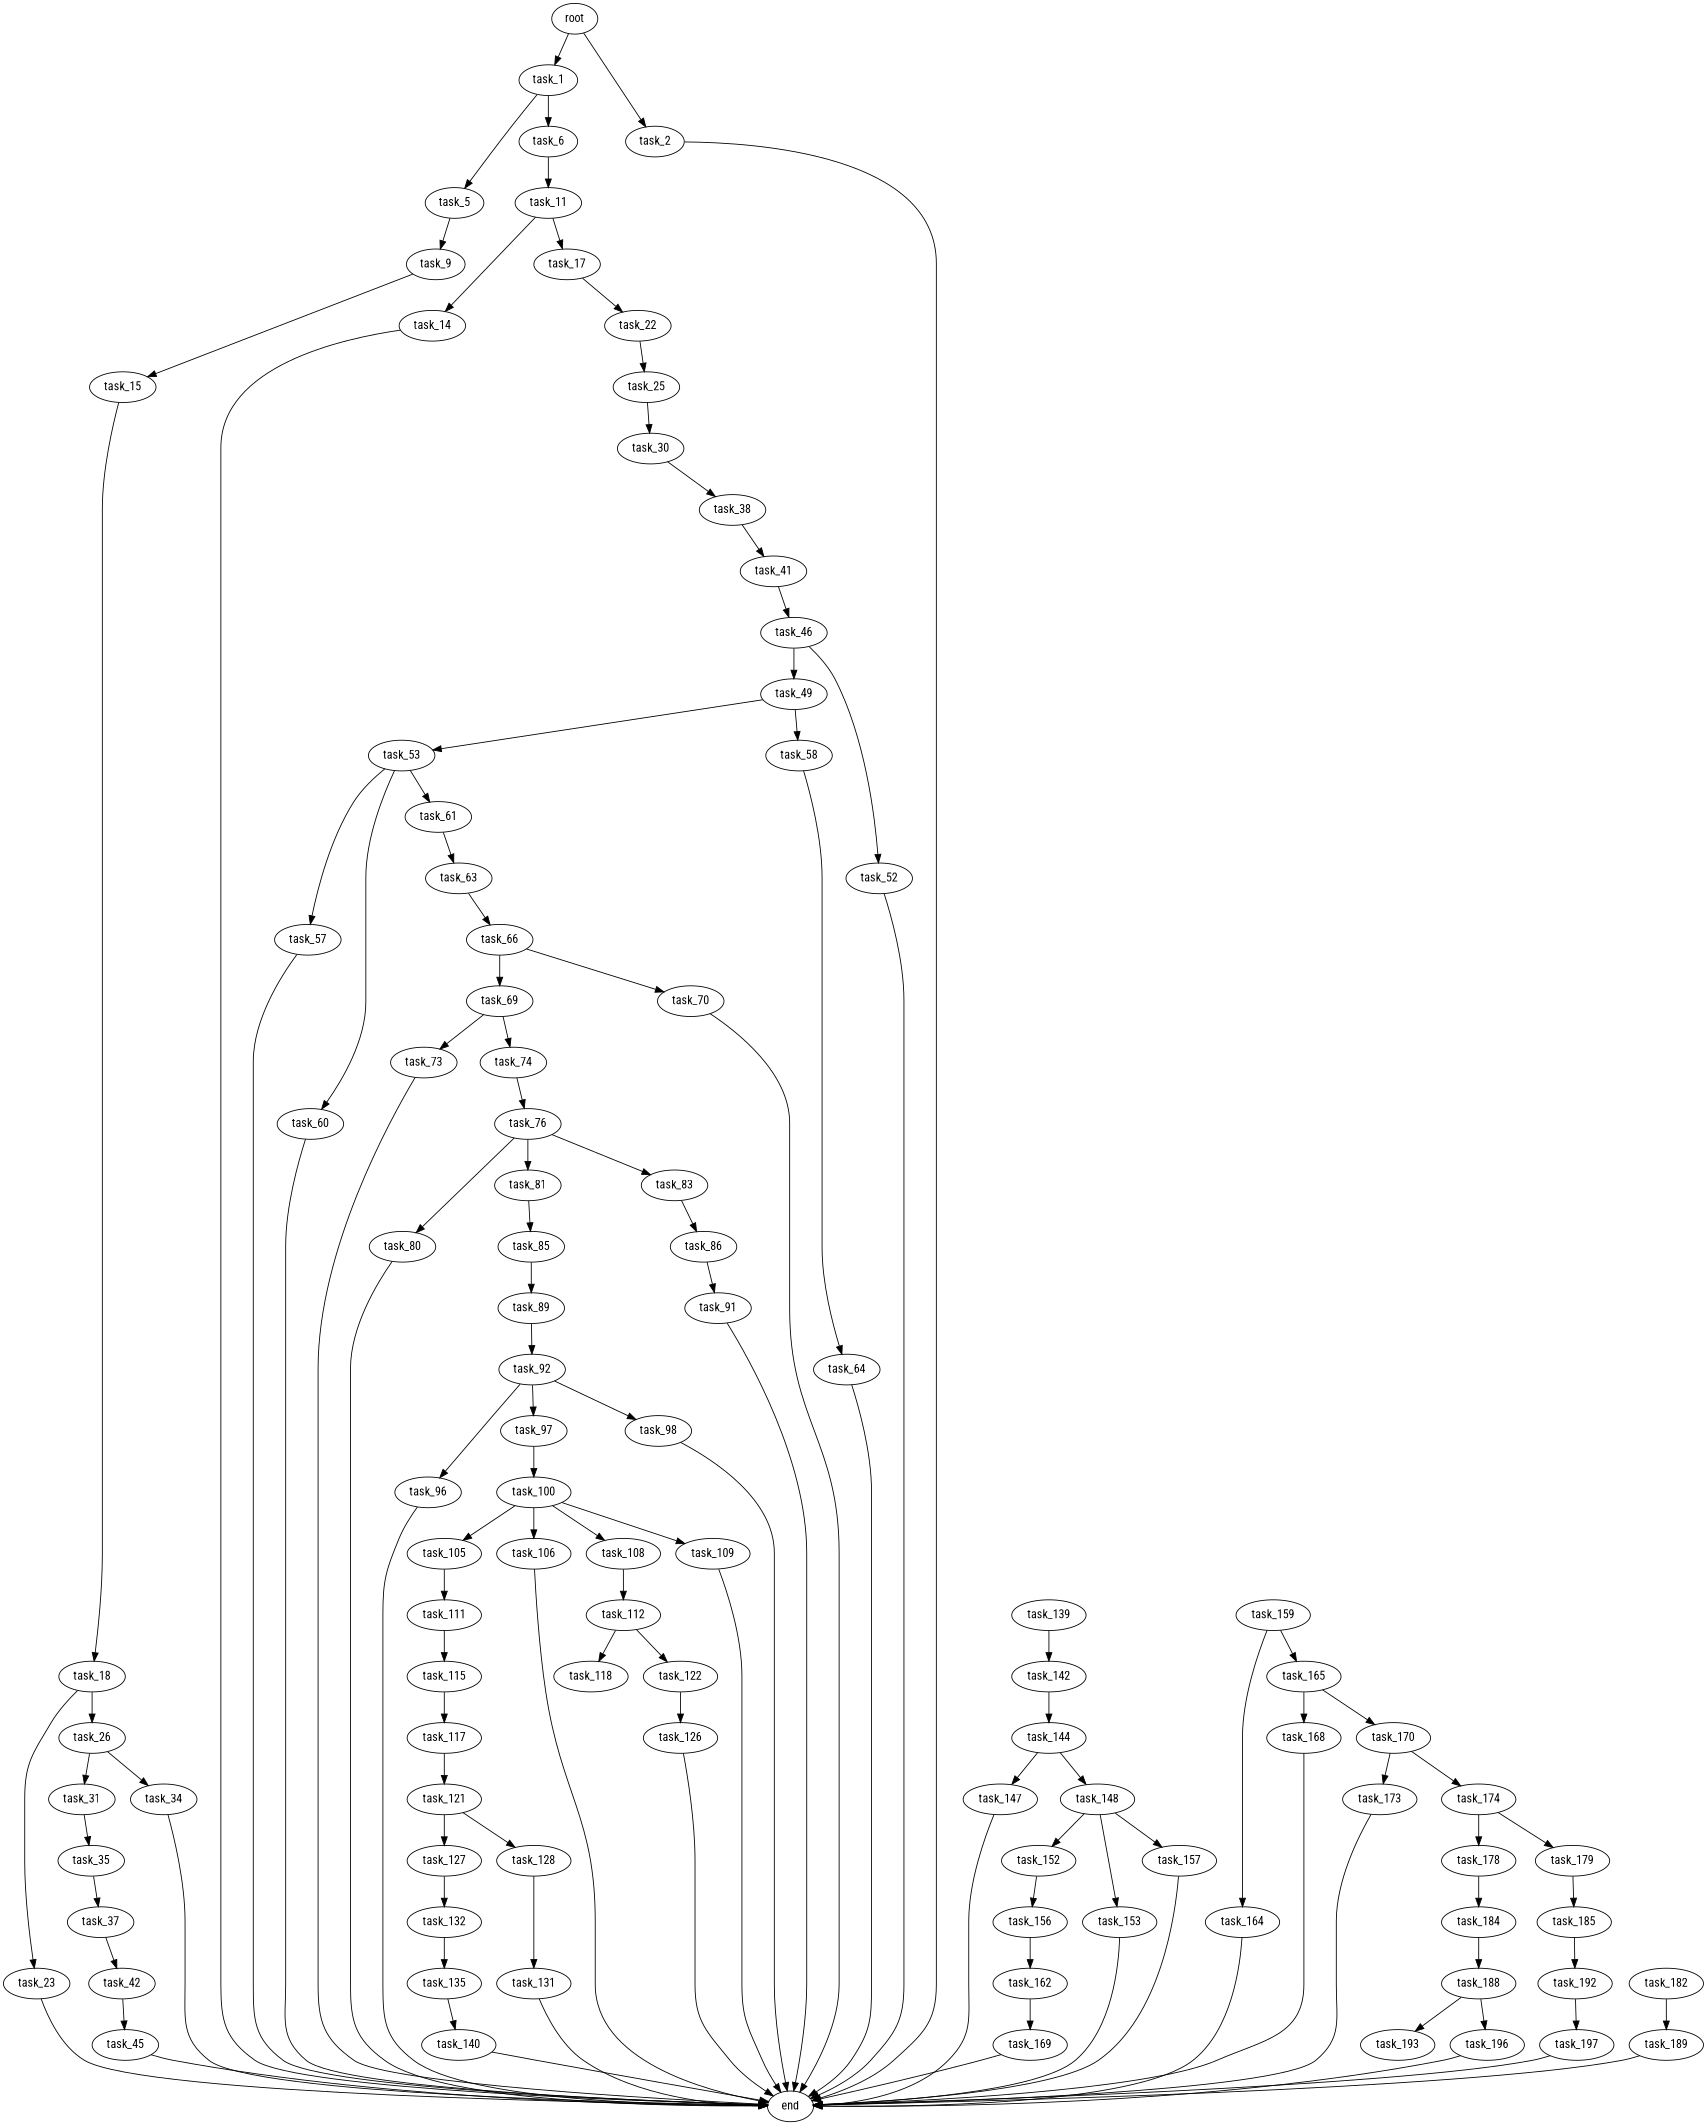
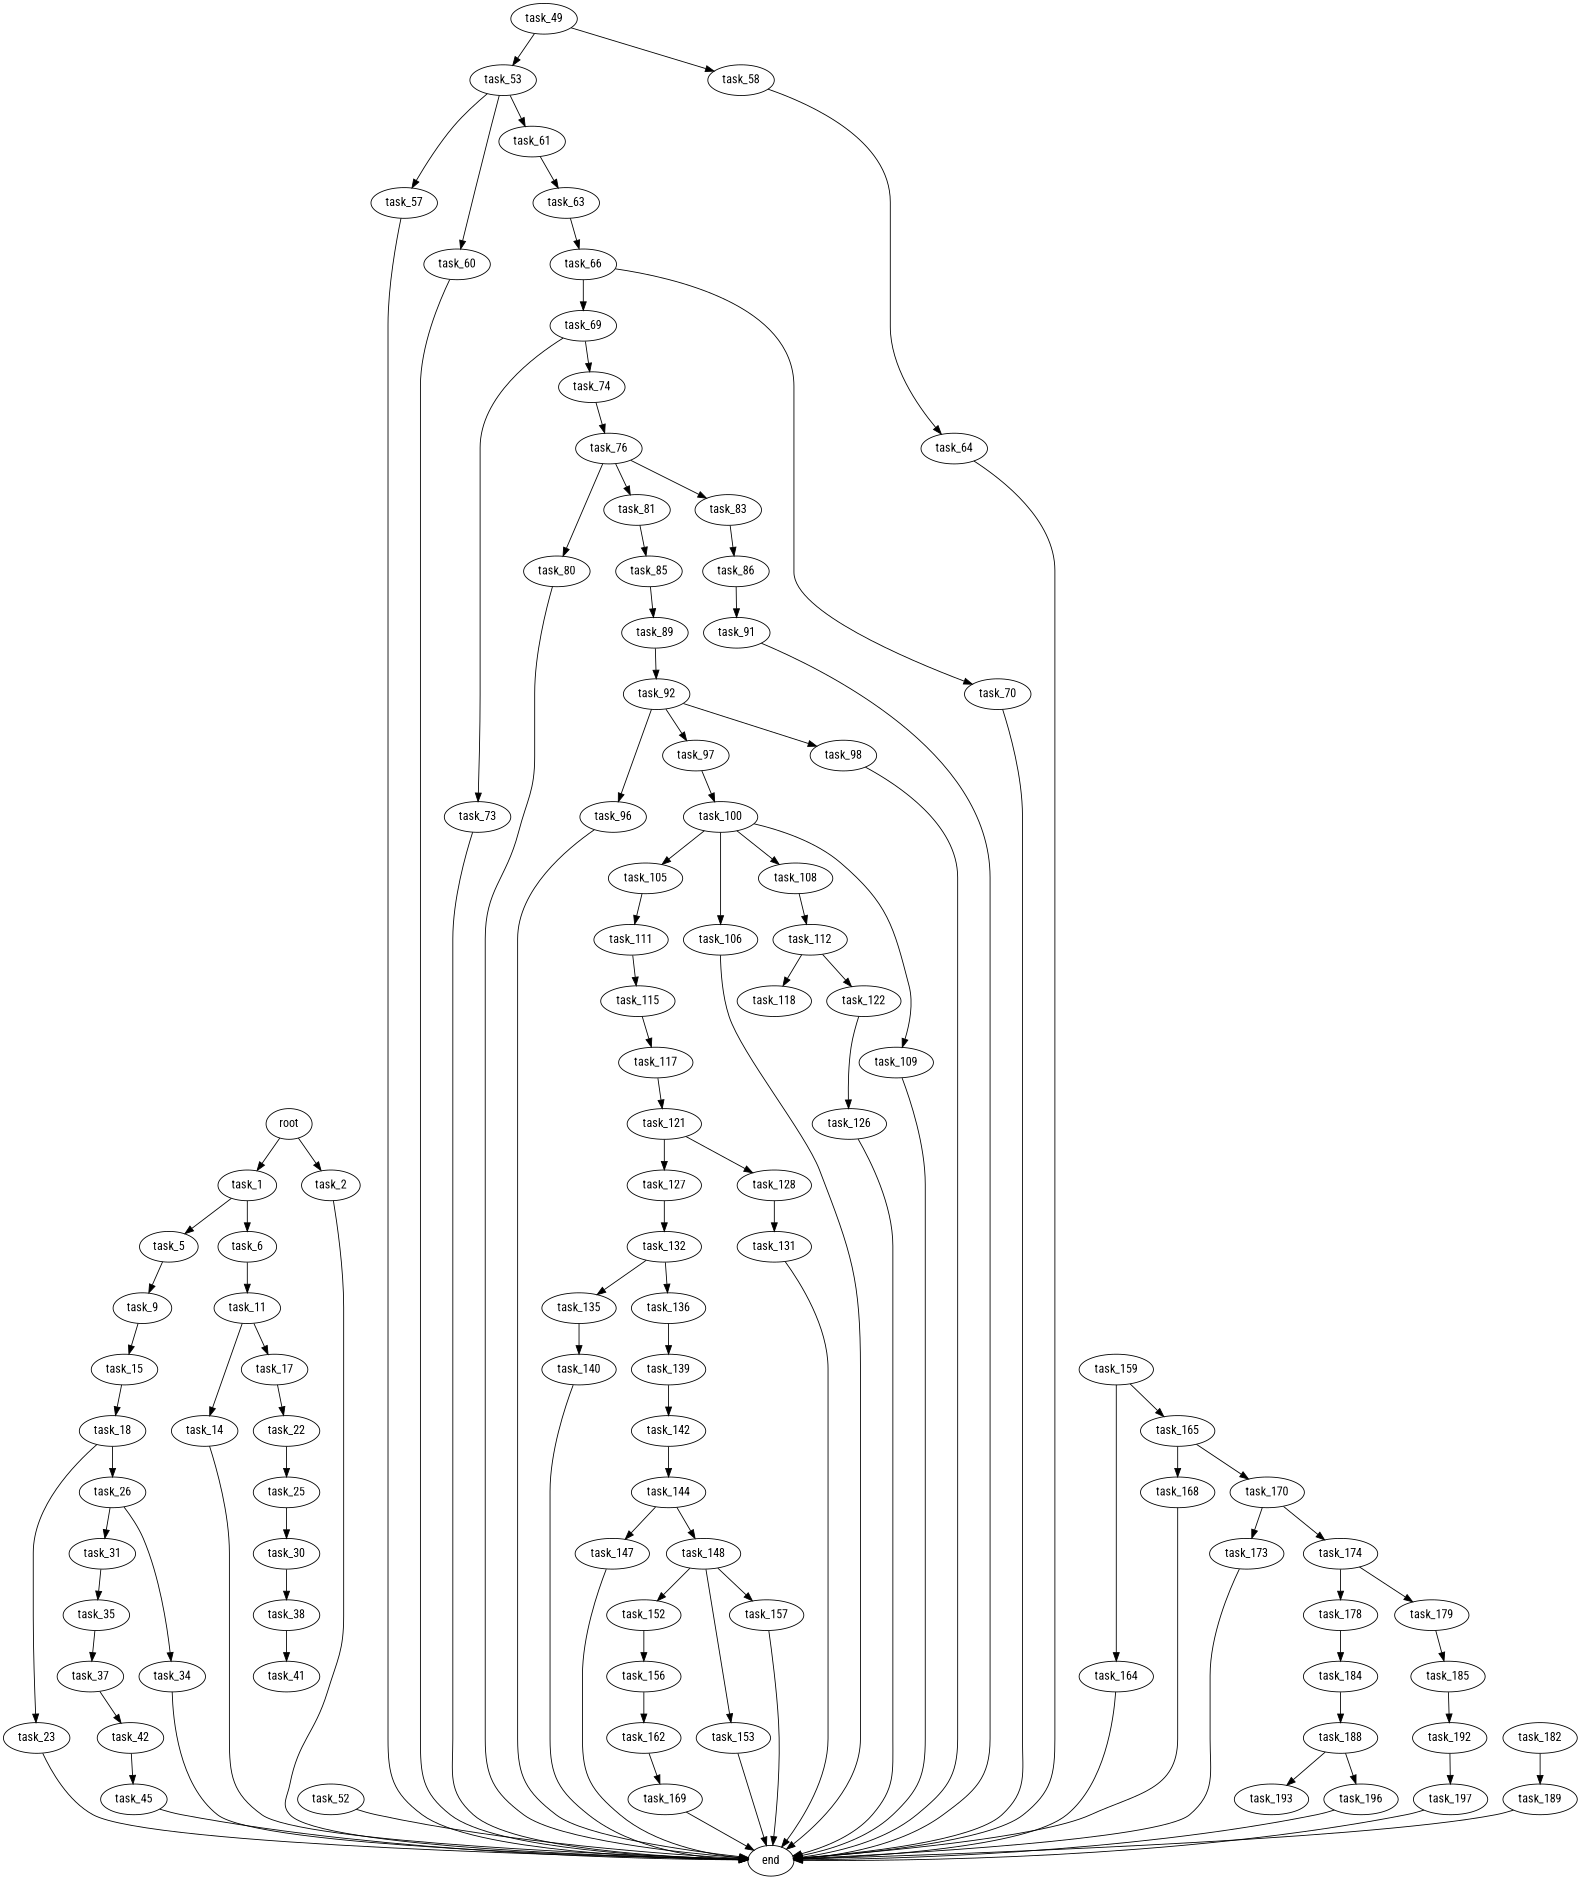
node "task_46": removed
node "task_136": added
